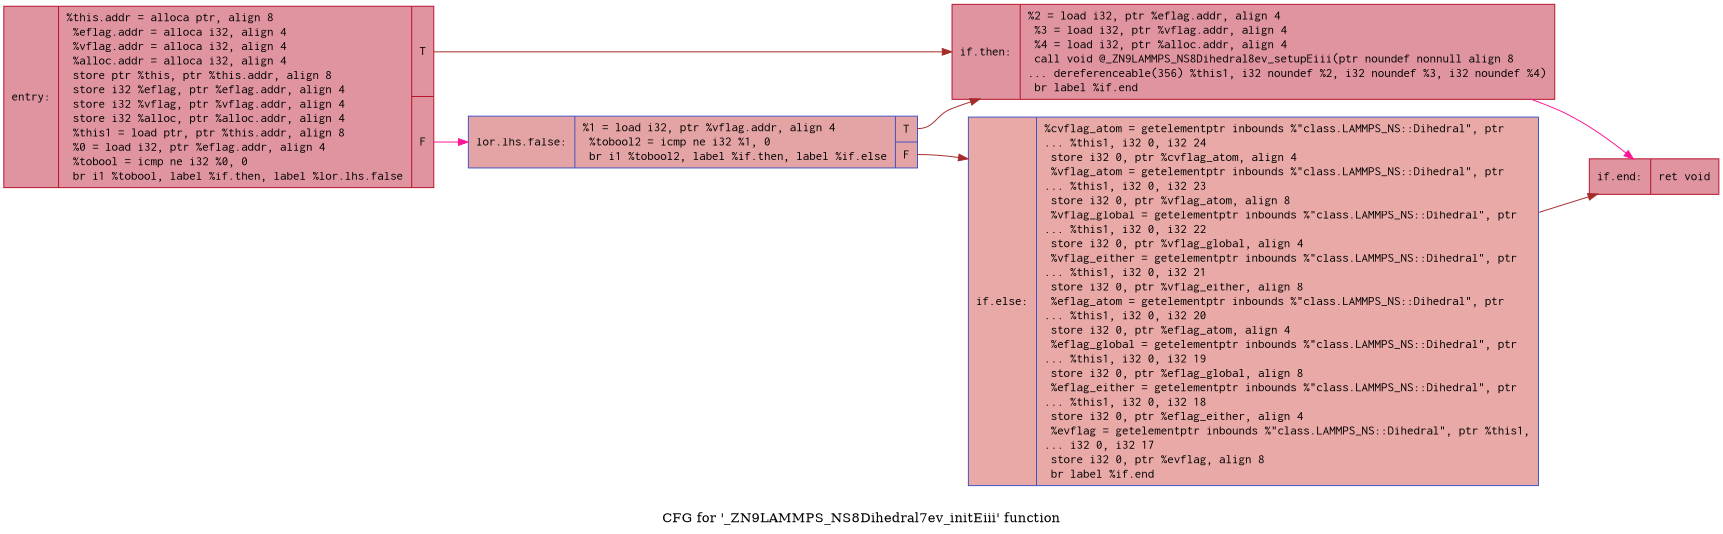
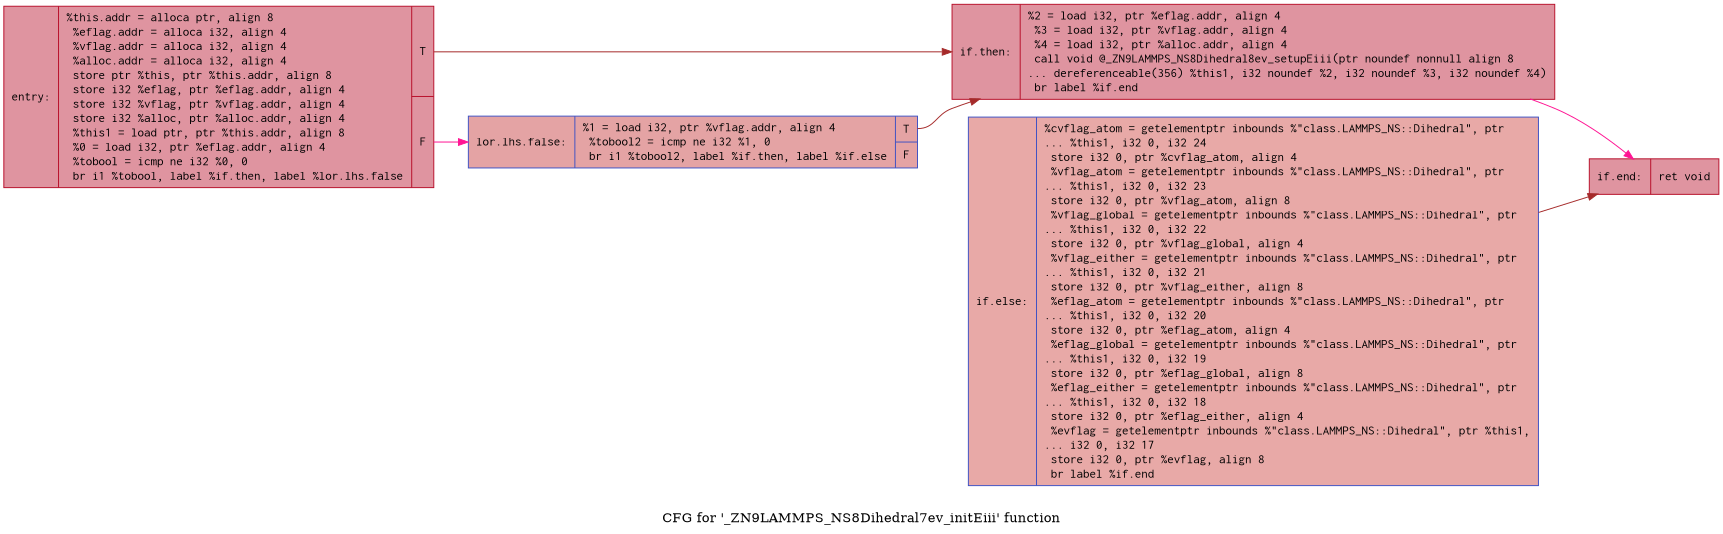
edge "lor.lhs.false:" -> "if.else:": removed
